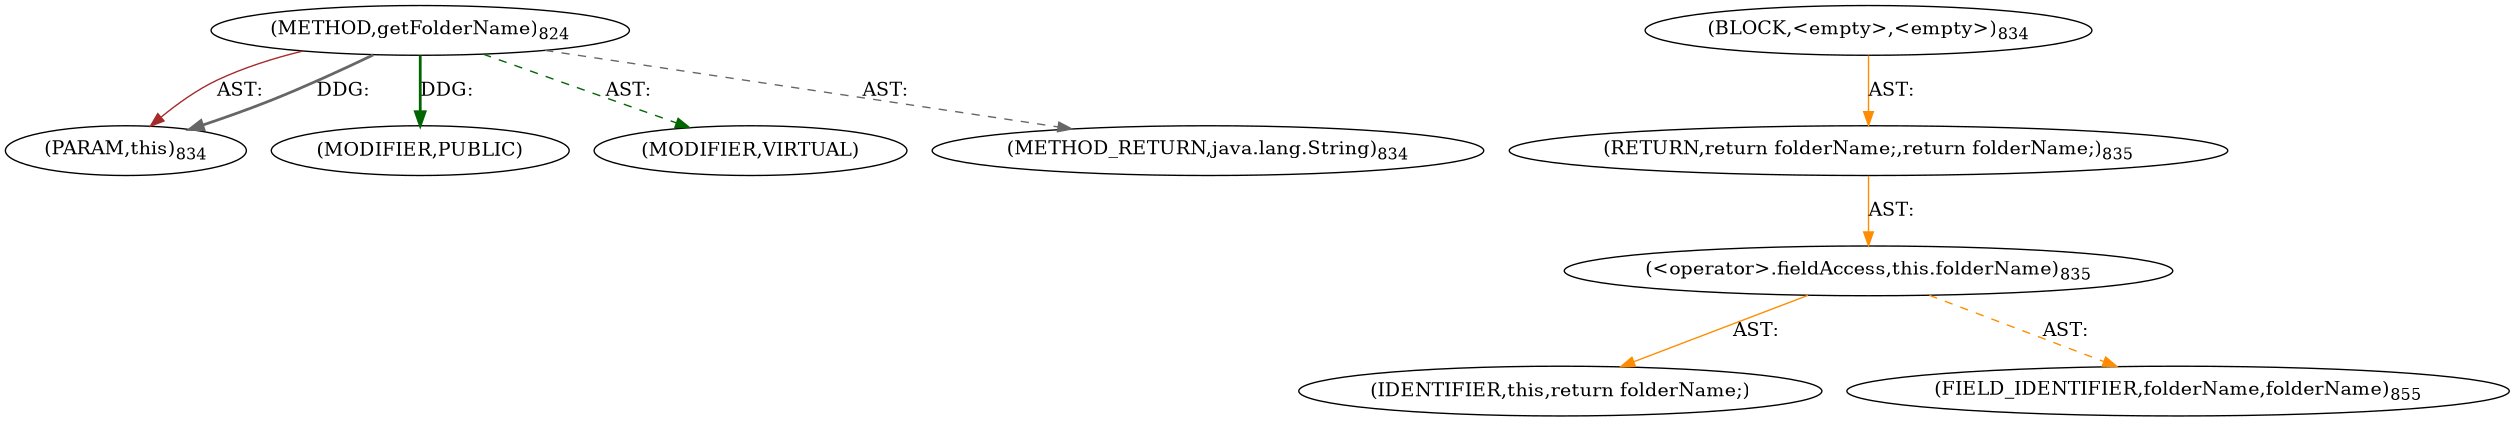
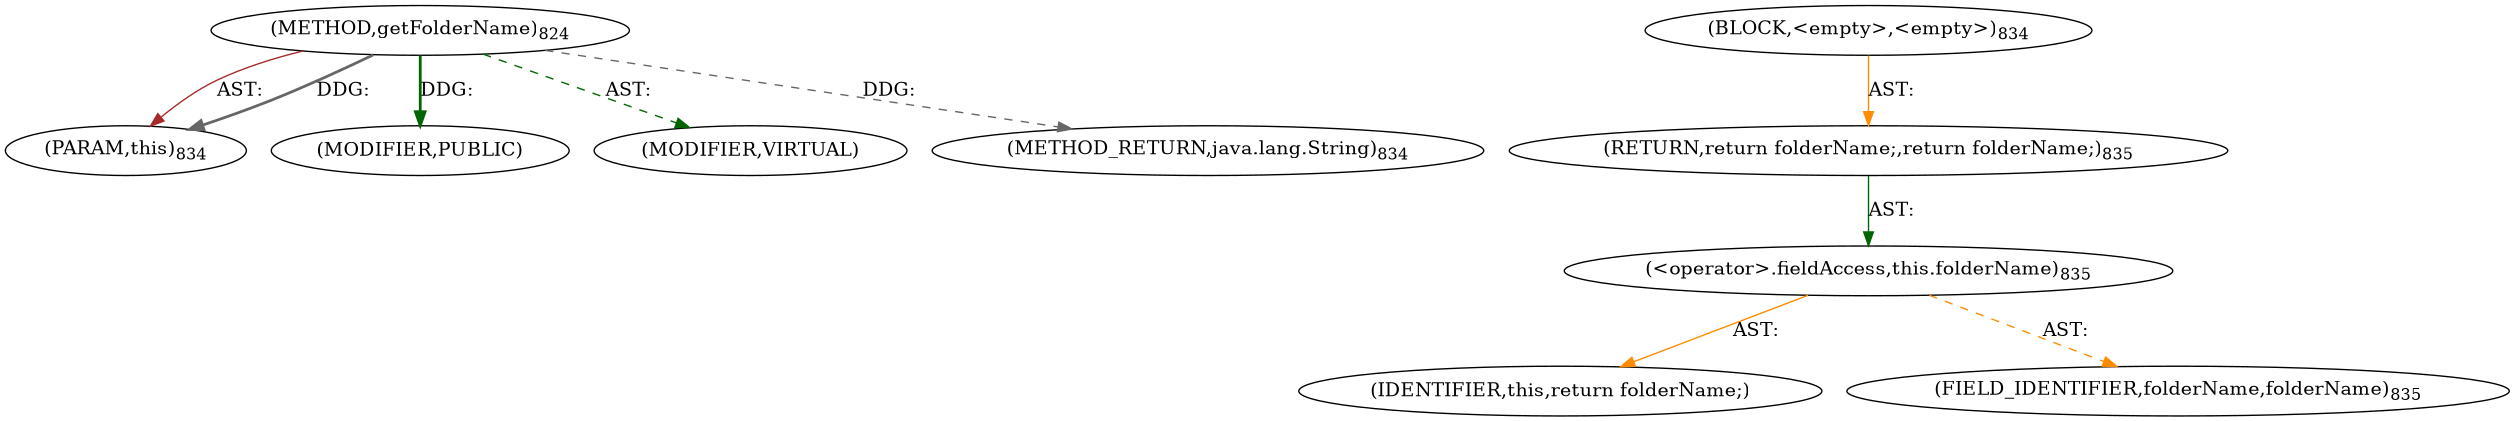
edge "(METHOD,getFolderName)" -> "(METHOD_RETURN,java.lang.String)": label "AST: " -> "DDG: "
edge "(RETURN,return folderName;,return folderName;)" -> "(<operator>.fieldAccess,this.folderName)": color darkorange -> darkgreen
node "(FIELD_IDENTIFIER,folderName,folderName)": text "855" -> "835"
